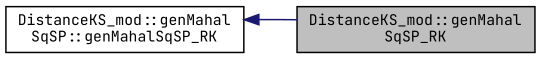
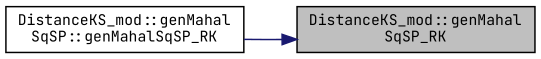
edge "DistanceKS_mod::genMahal SqSP_RK" -> "DistanceKS_mod::genMahal SqSP::genMahalSqSP_RK": reversed
